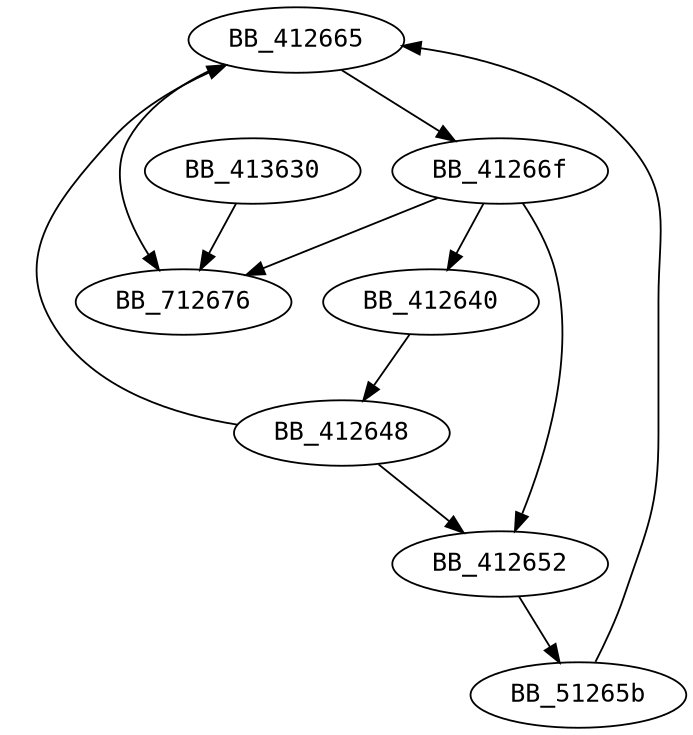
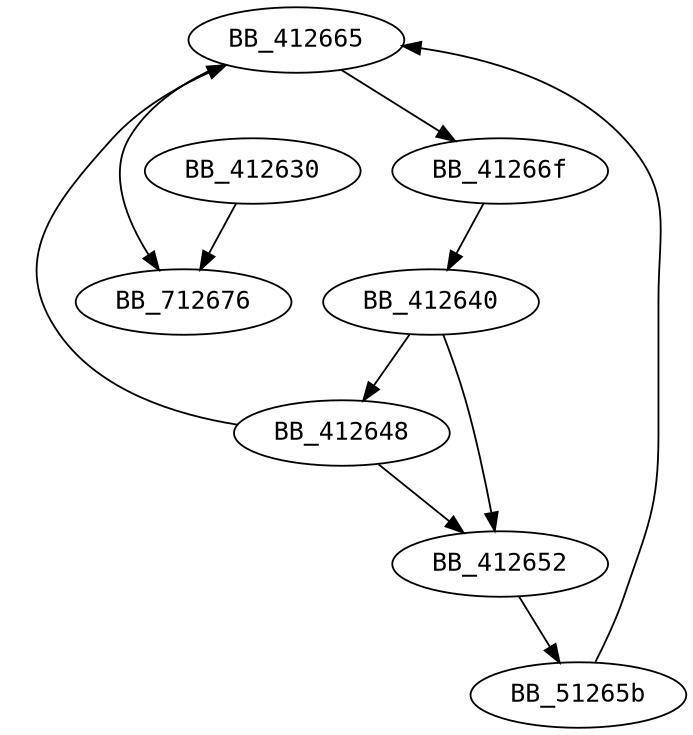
node "BB_413630": label "BB_413630" -> "BB_412630"
edge "BB_41266f" -> "BB_712676": removed
edge "BB_41266f" -> "BB_412652": now "BB_412640" -> "BB_412652"
